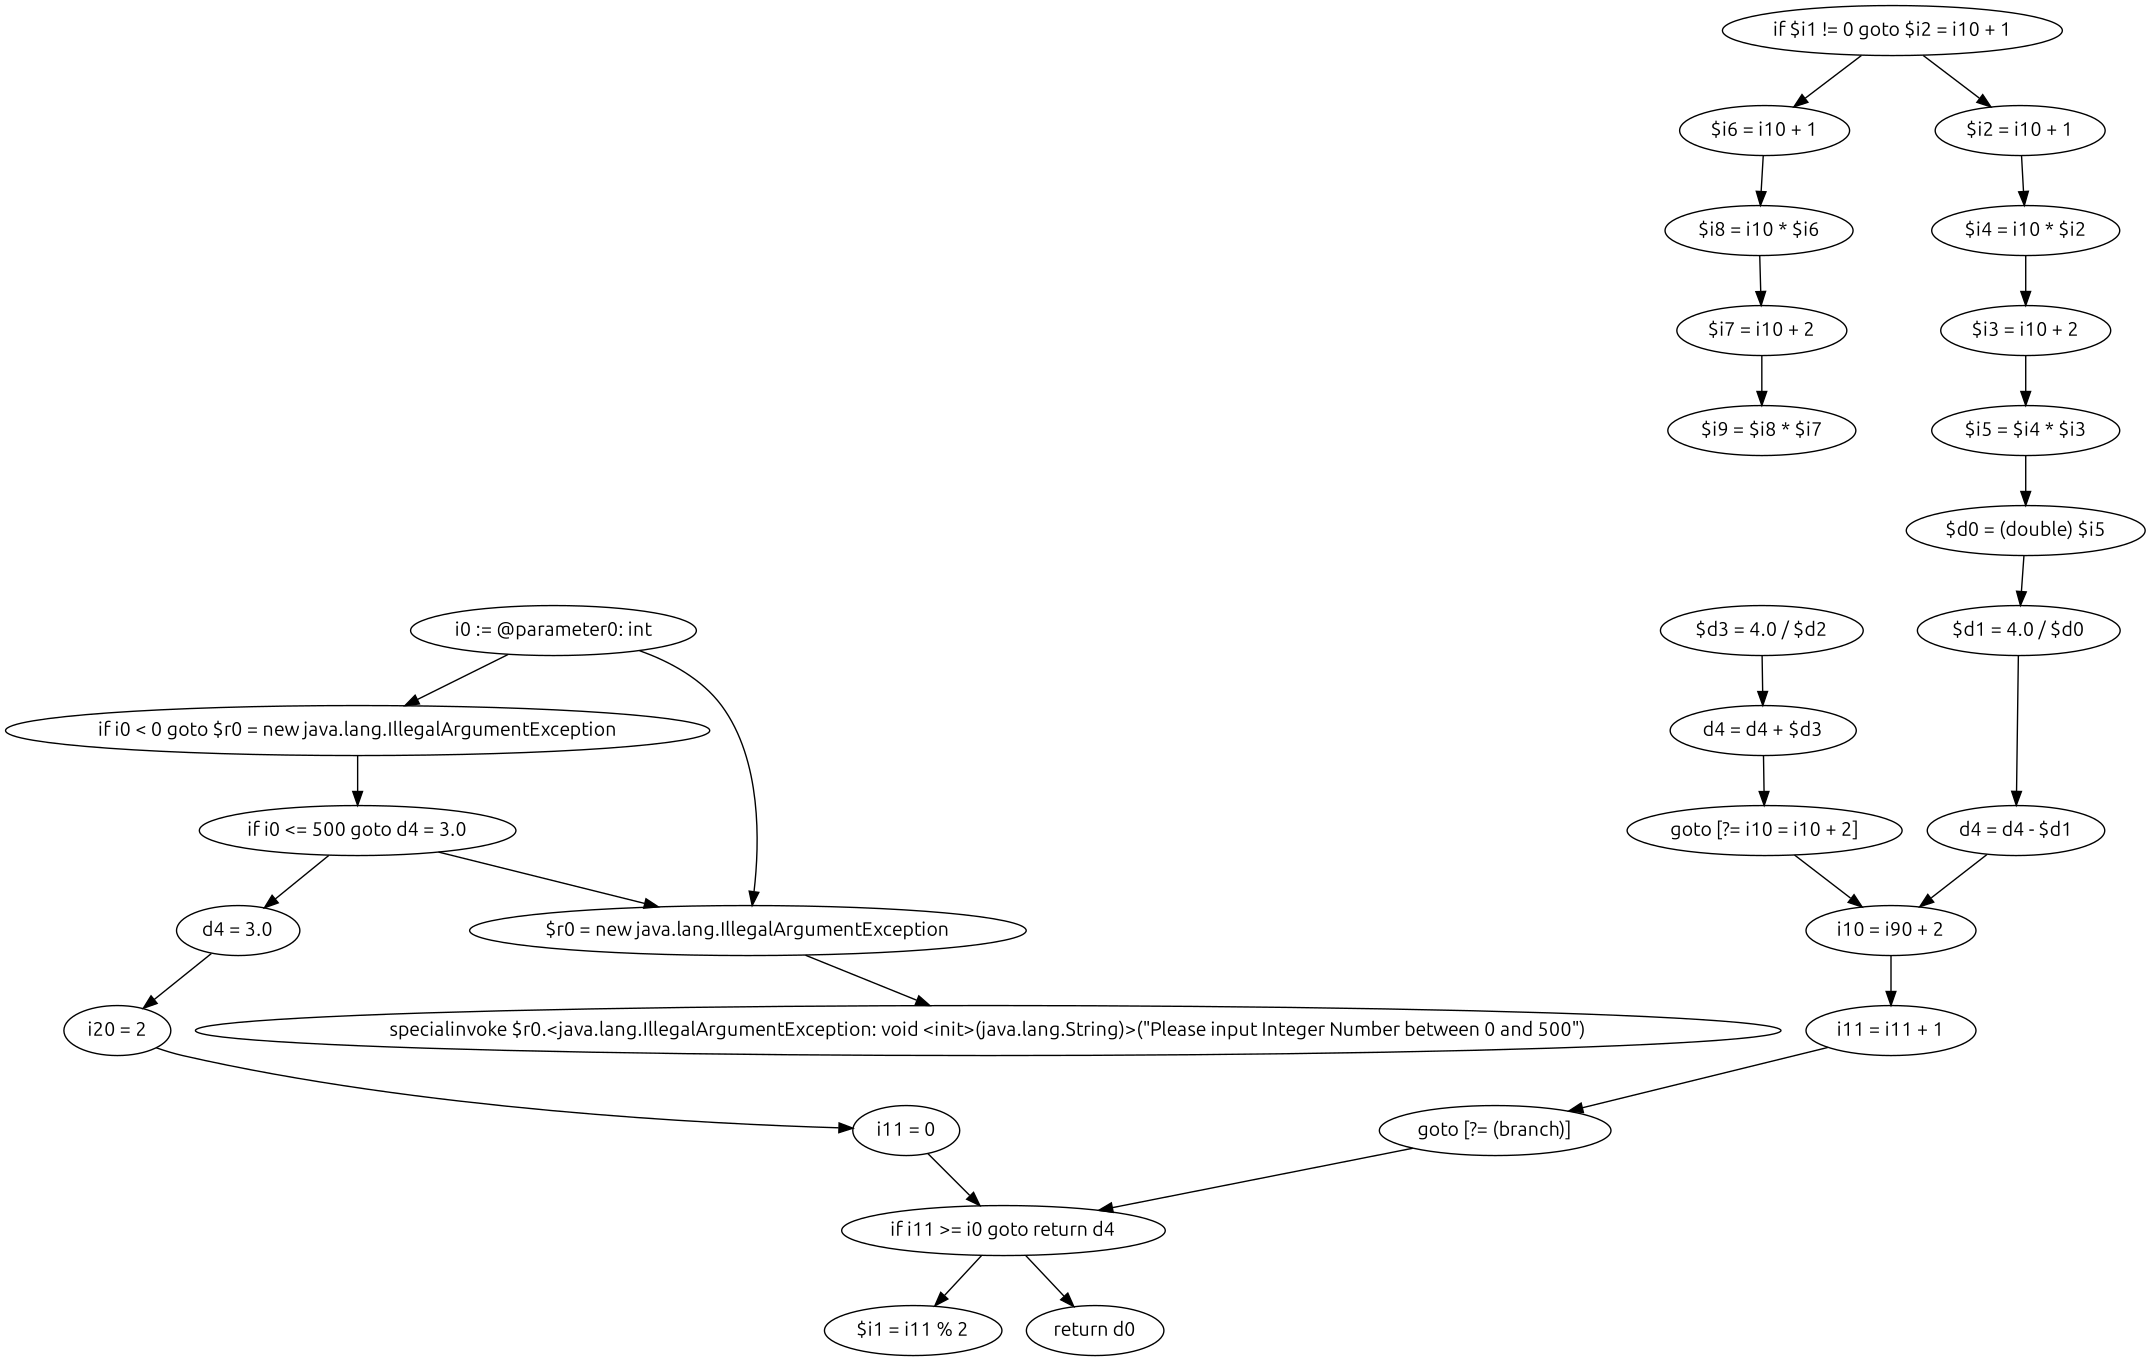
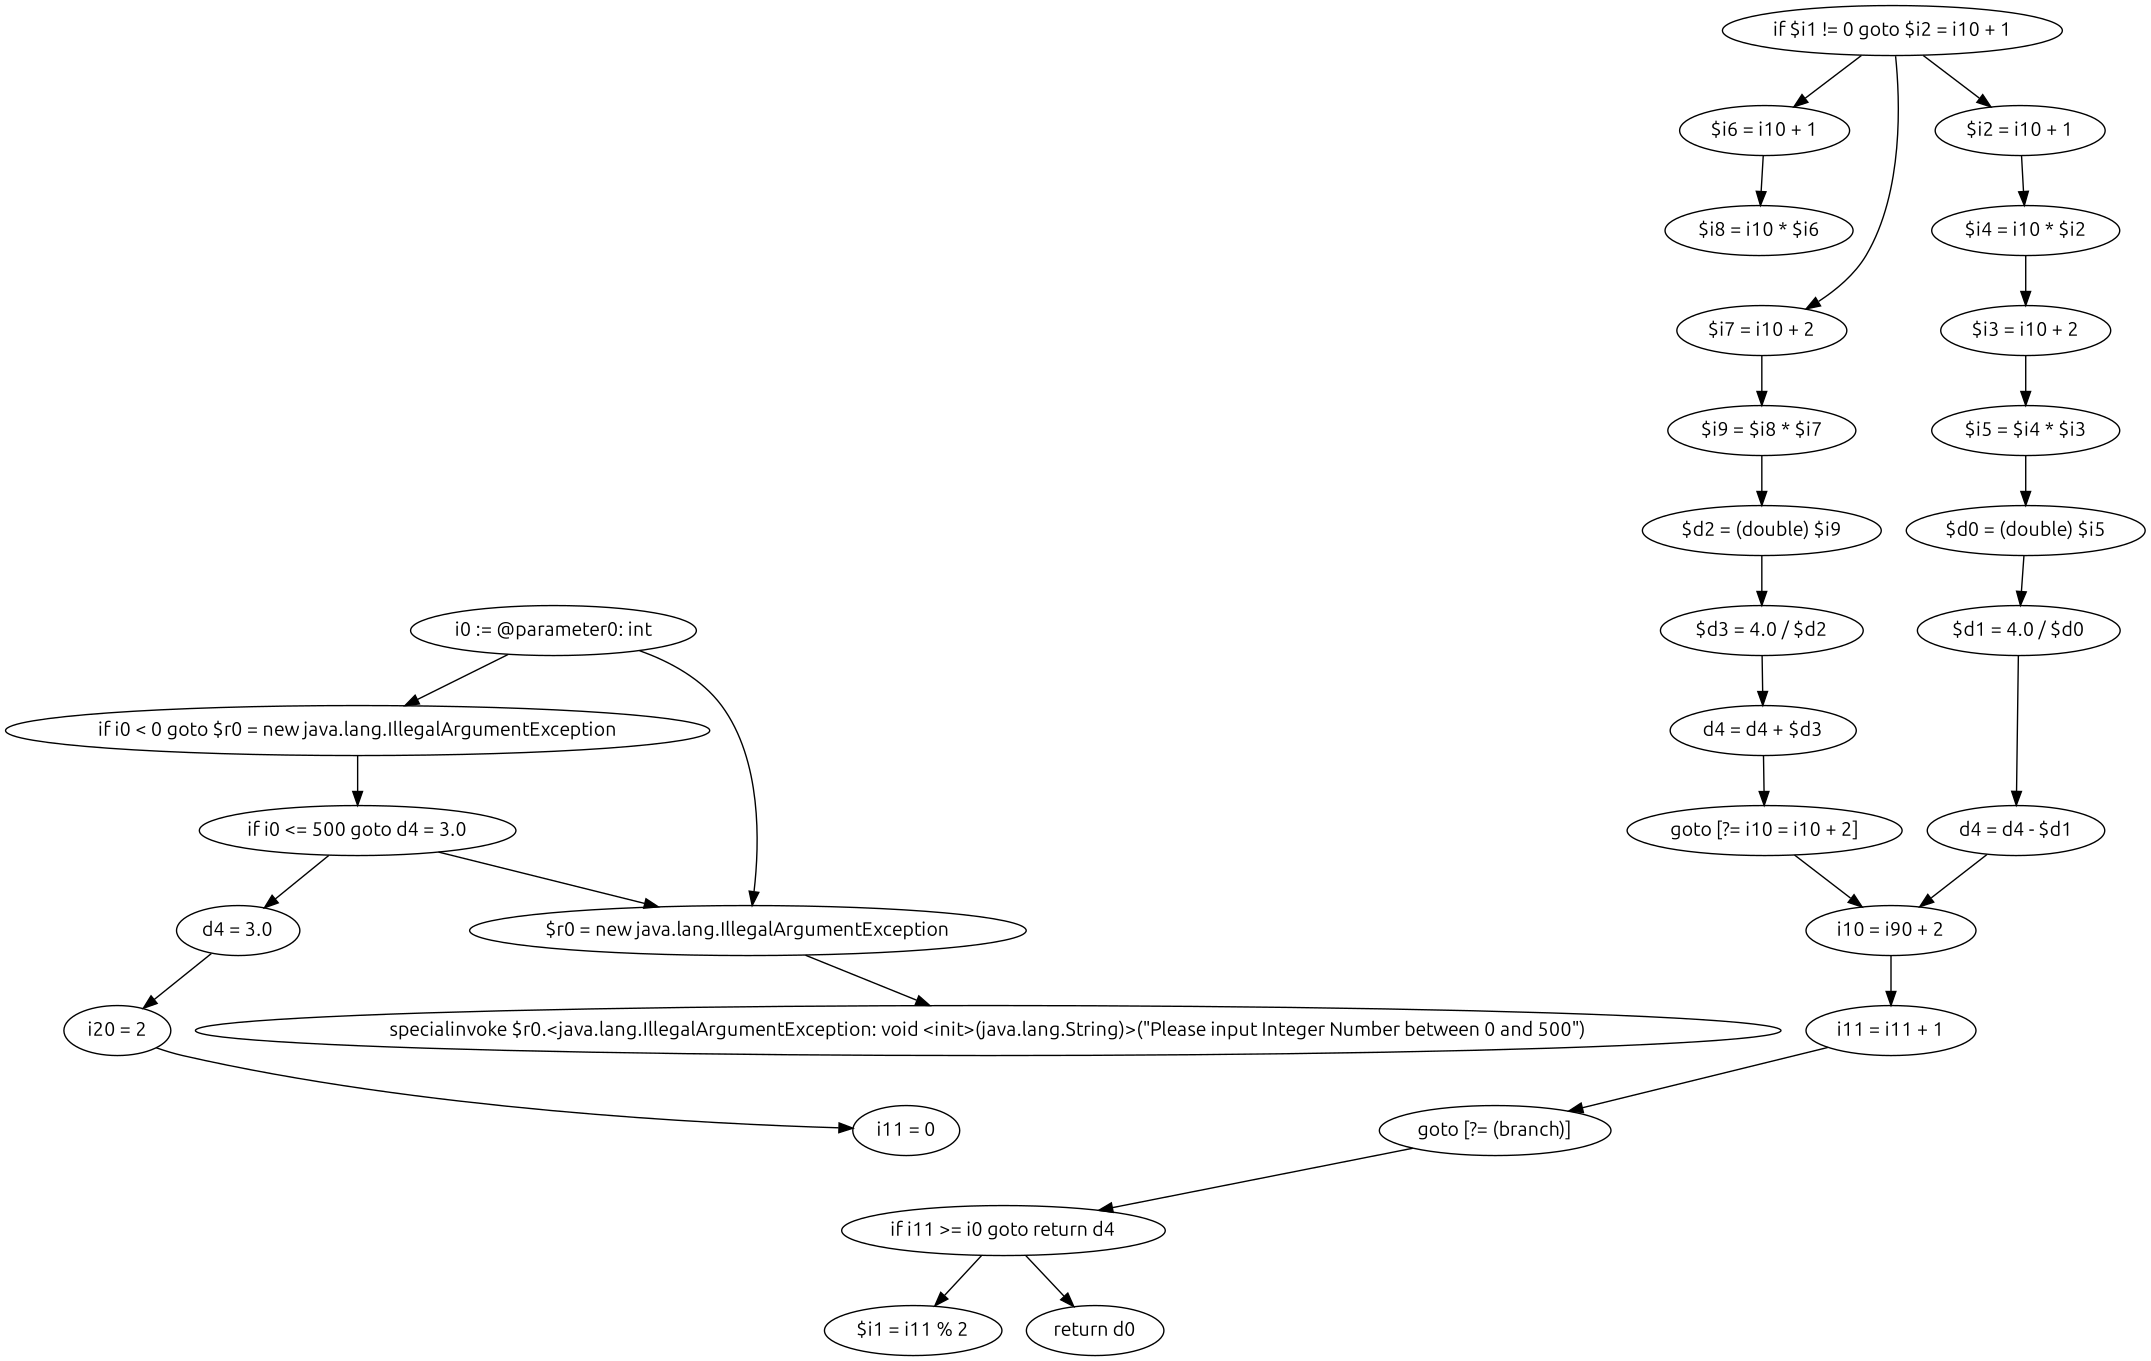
edge "$i8 = i10 * $i6" -> "$i7 = i10 + 2": now "if $i1 != 0 goto $i2 = i10 + 1" -> "$i7 = i10 + 2"
node "$d2 = (double) $i9": added
edge "i11 = 0" -> "if i11 >= i0 goto return d4": removed
